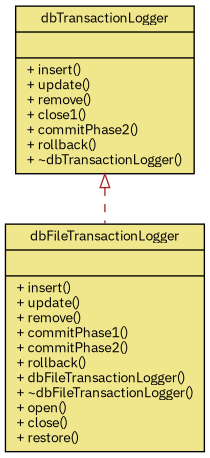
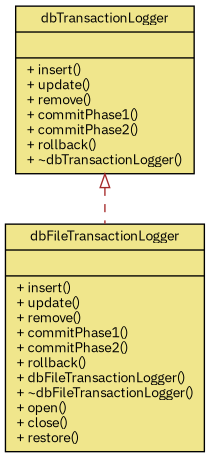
node "dbTransactionLogger": text "+ close1()" -> "+ commitPhase1()"
